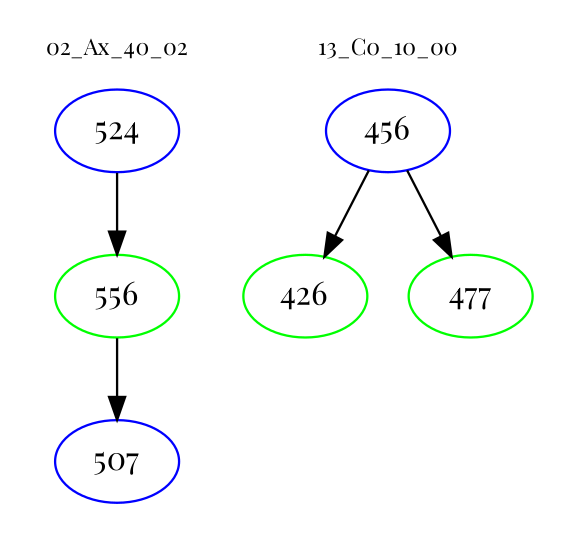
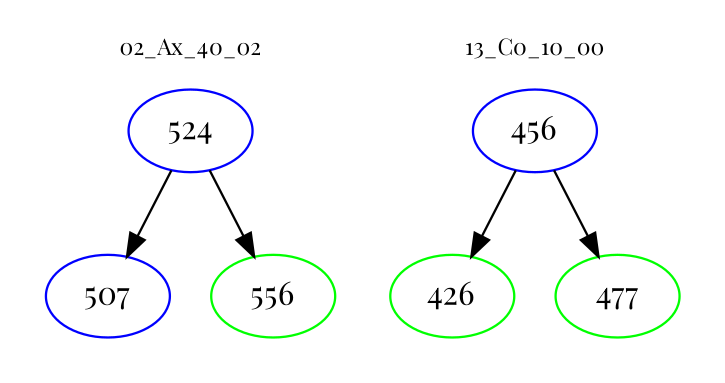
edge "556" -> "507": now "524" -> "507"
